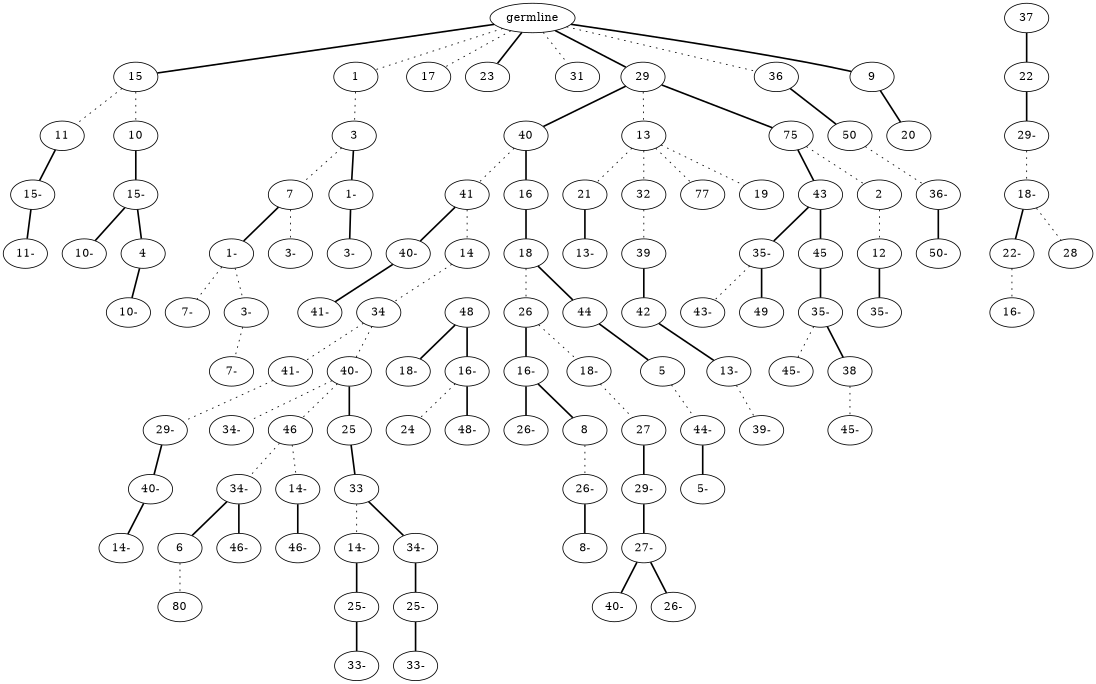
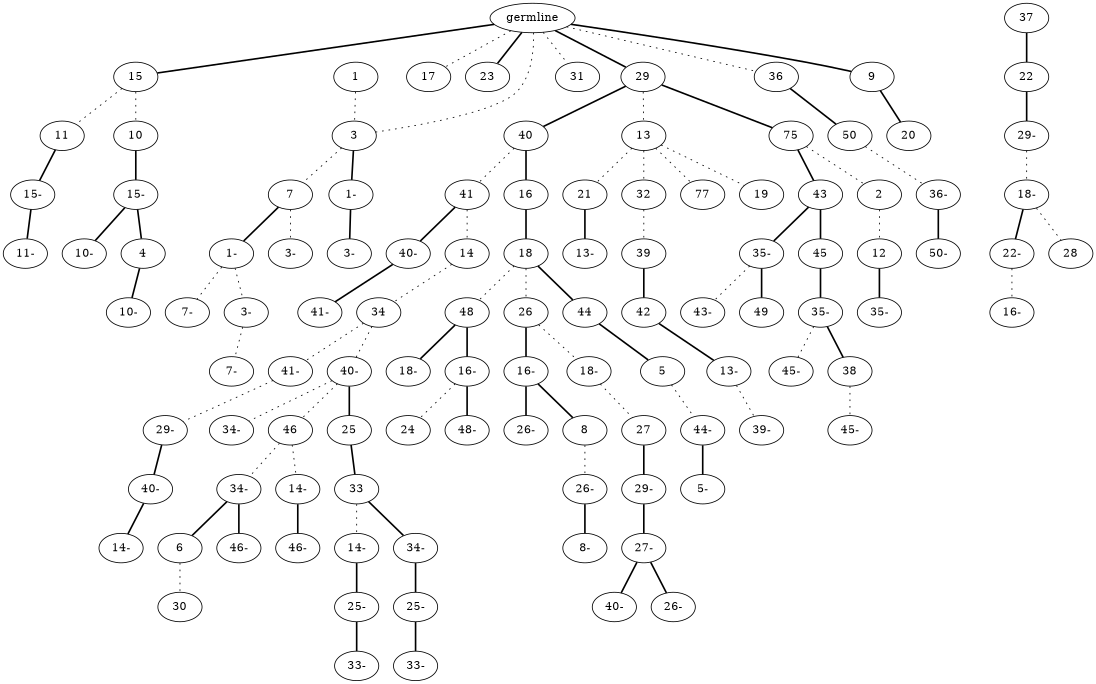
edge "germline" -- "1": now "germline" -- "3"
edge "18" -- "48": added
node "80": label "80" -> "30"
